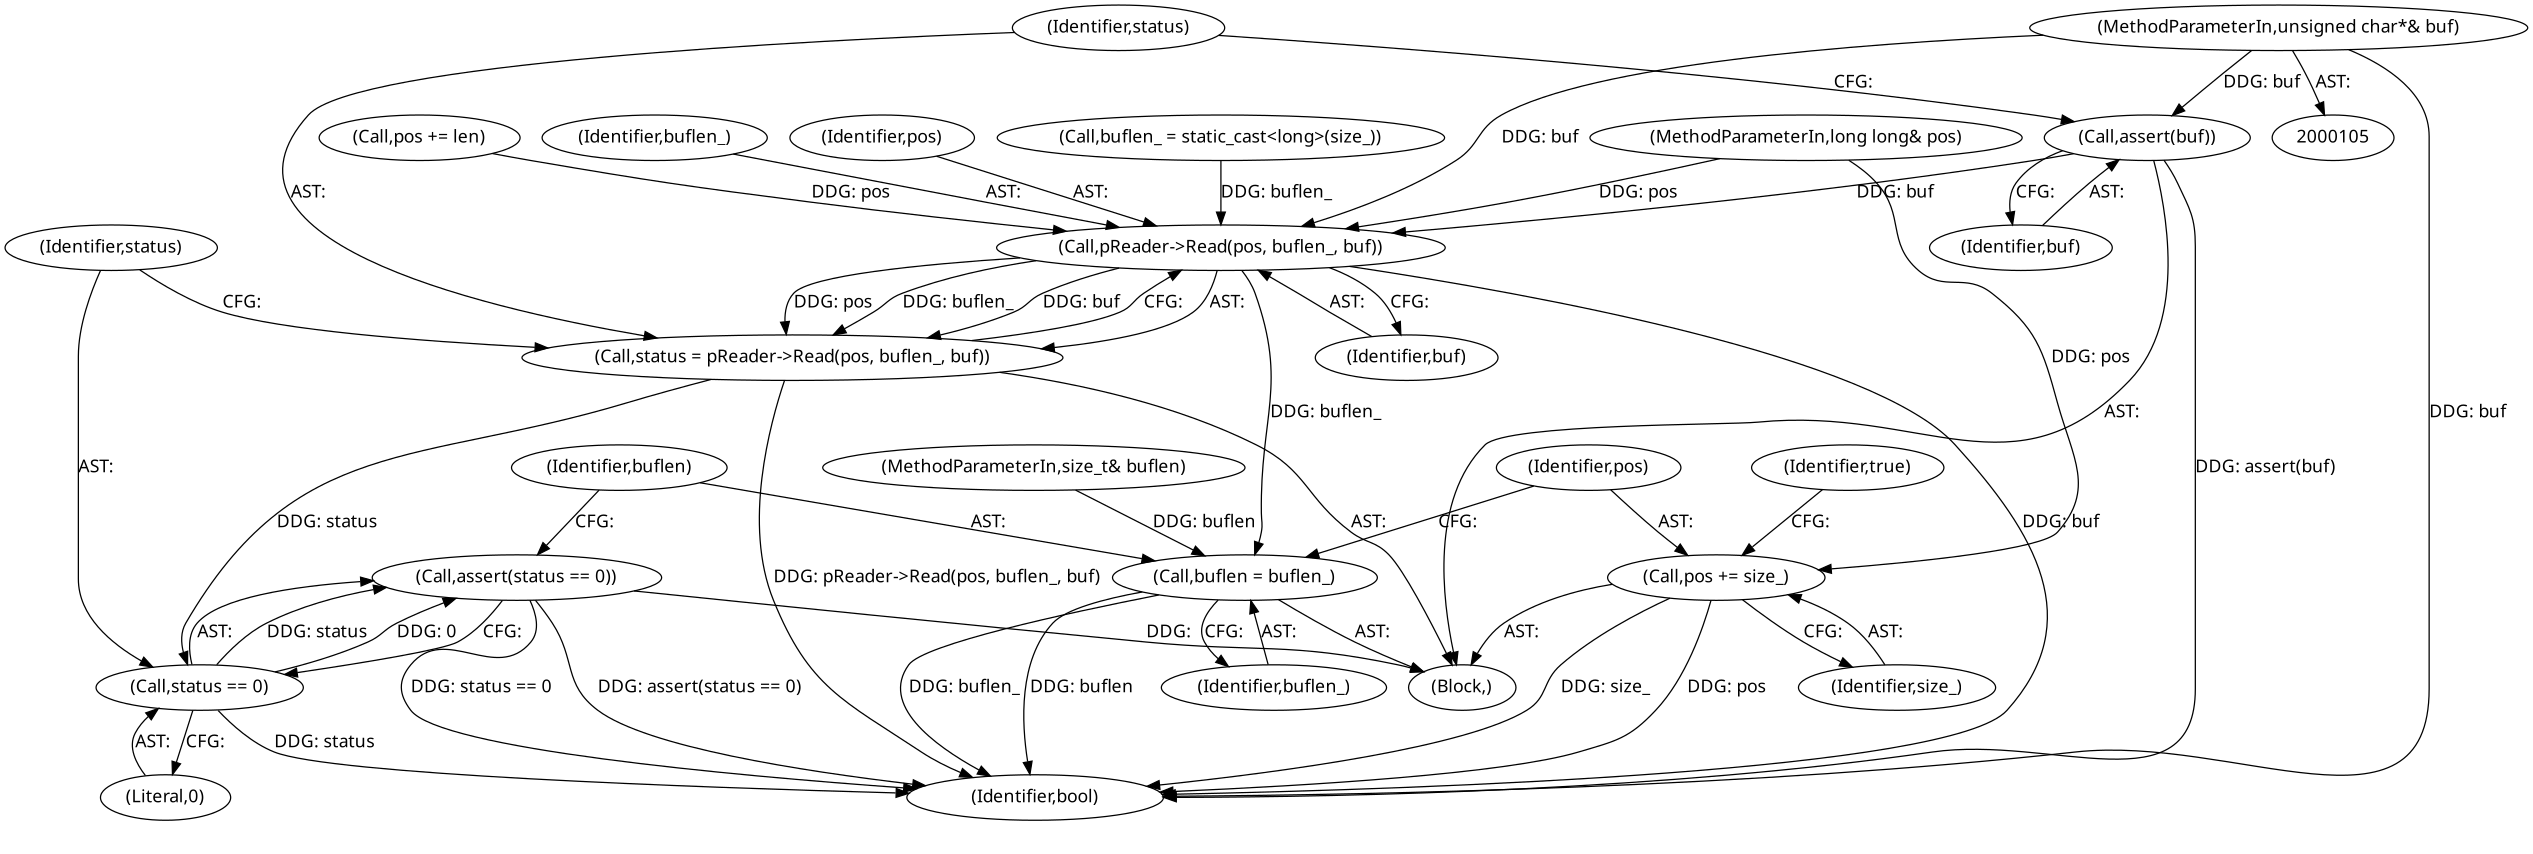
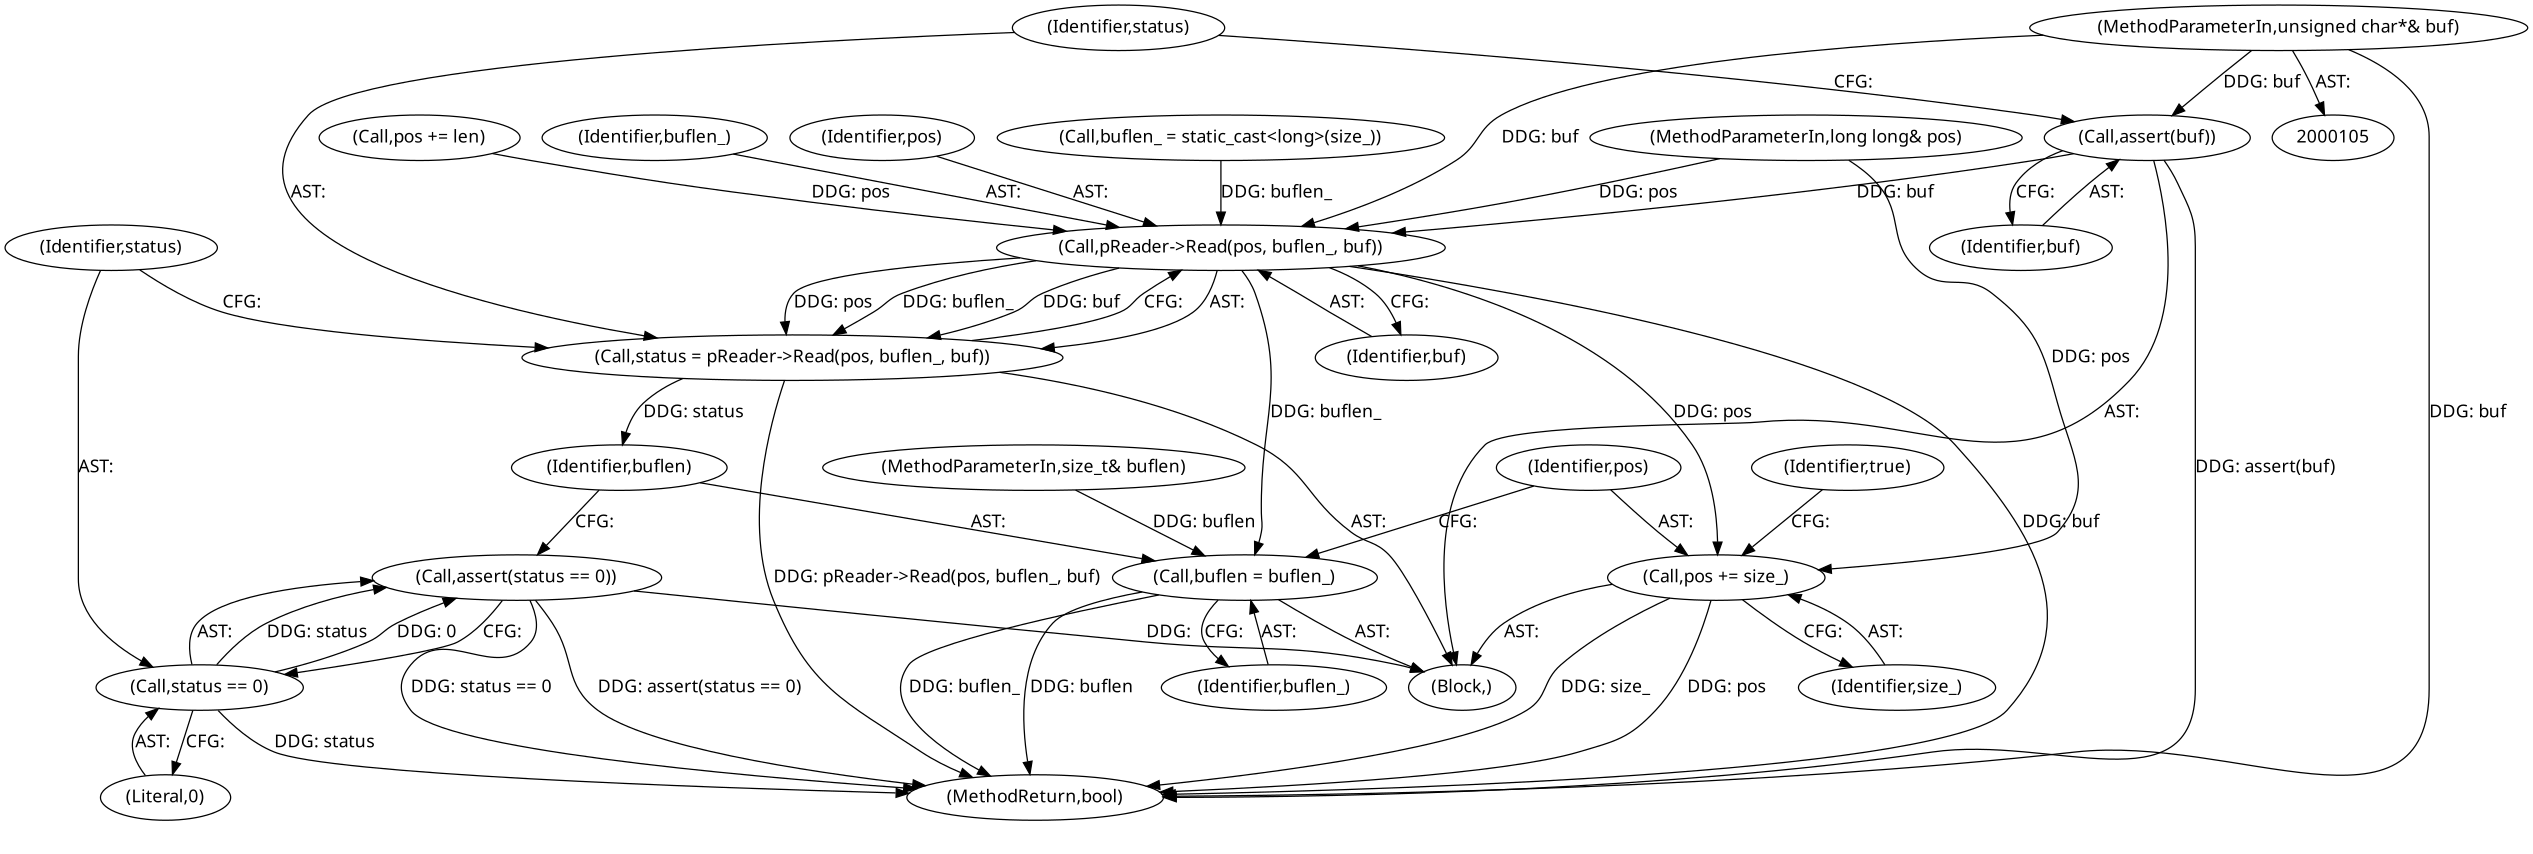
edge "(Call,pReader->Read(pos, buflen_, buf))" -> "(Call,pos += size_)": added, label "DDG: pos"
edge "(Call,status = pReader->Read(pos, buflen_, buf))" -> "(Call,status == 0)": now "(Call,status = pReader->Read(pos, buflen_, buf))" -> "(Identifier,buflen)"
node "(Identifier,bool)": label "(Identifier,bool)" -> "(MethodReturn,bool)"
